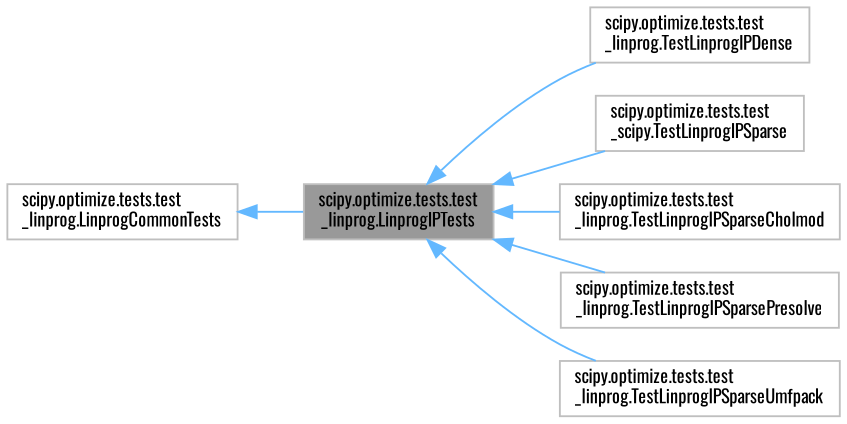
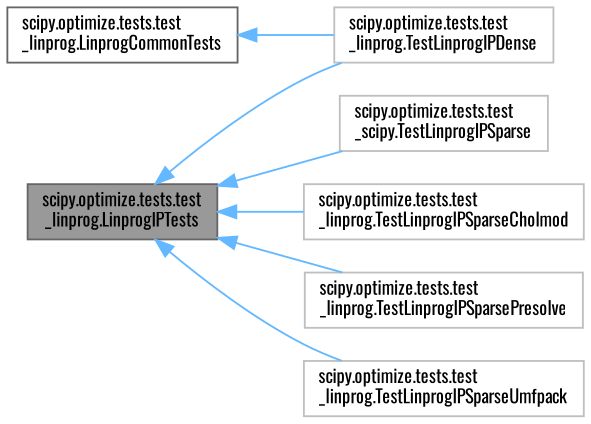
node "scipy.optimize.tests.test _linprog.LinprogCommonTests": color grey75 -> gray40
edge "scipy.optimize.tests.test _linprog.LinprogIPTests" -> "scipy.optimize.tests.test _linprog.LinprogCommonTests": now "scipy.optimize.tests.test _linprog.TestLinprogIPDense" -> "scipy.optimize.tests.test _linprog.LinprogCommonTests"
node "scipy.optimize.tests.test _linprog.LinprogIPTests": color grey75 -> gray40
